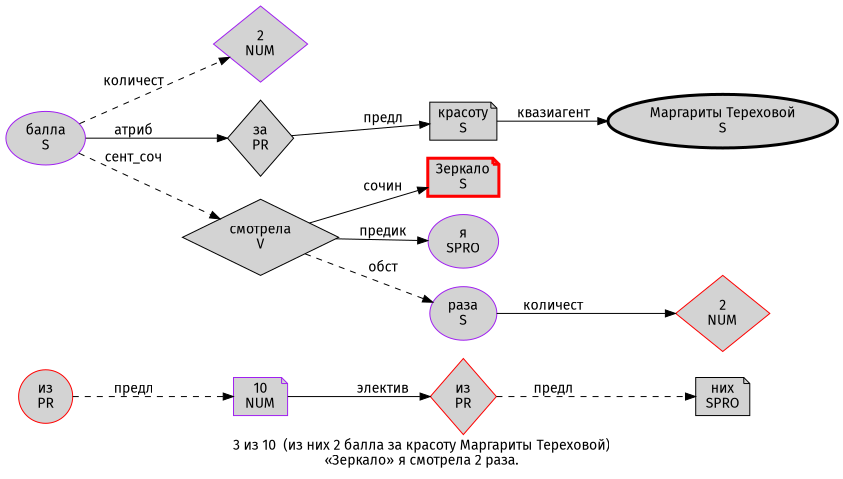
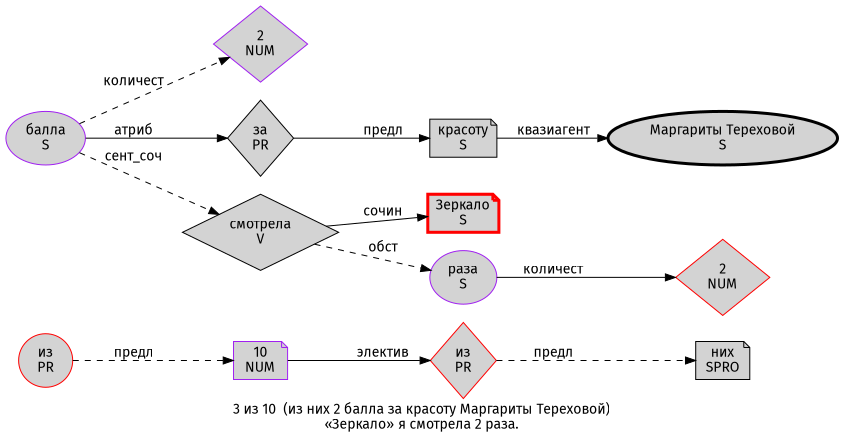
node "я SPRO": removed
